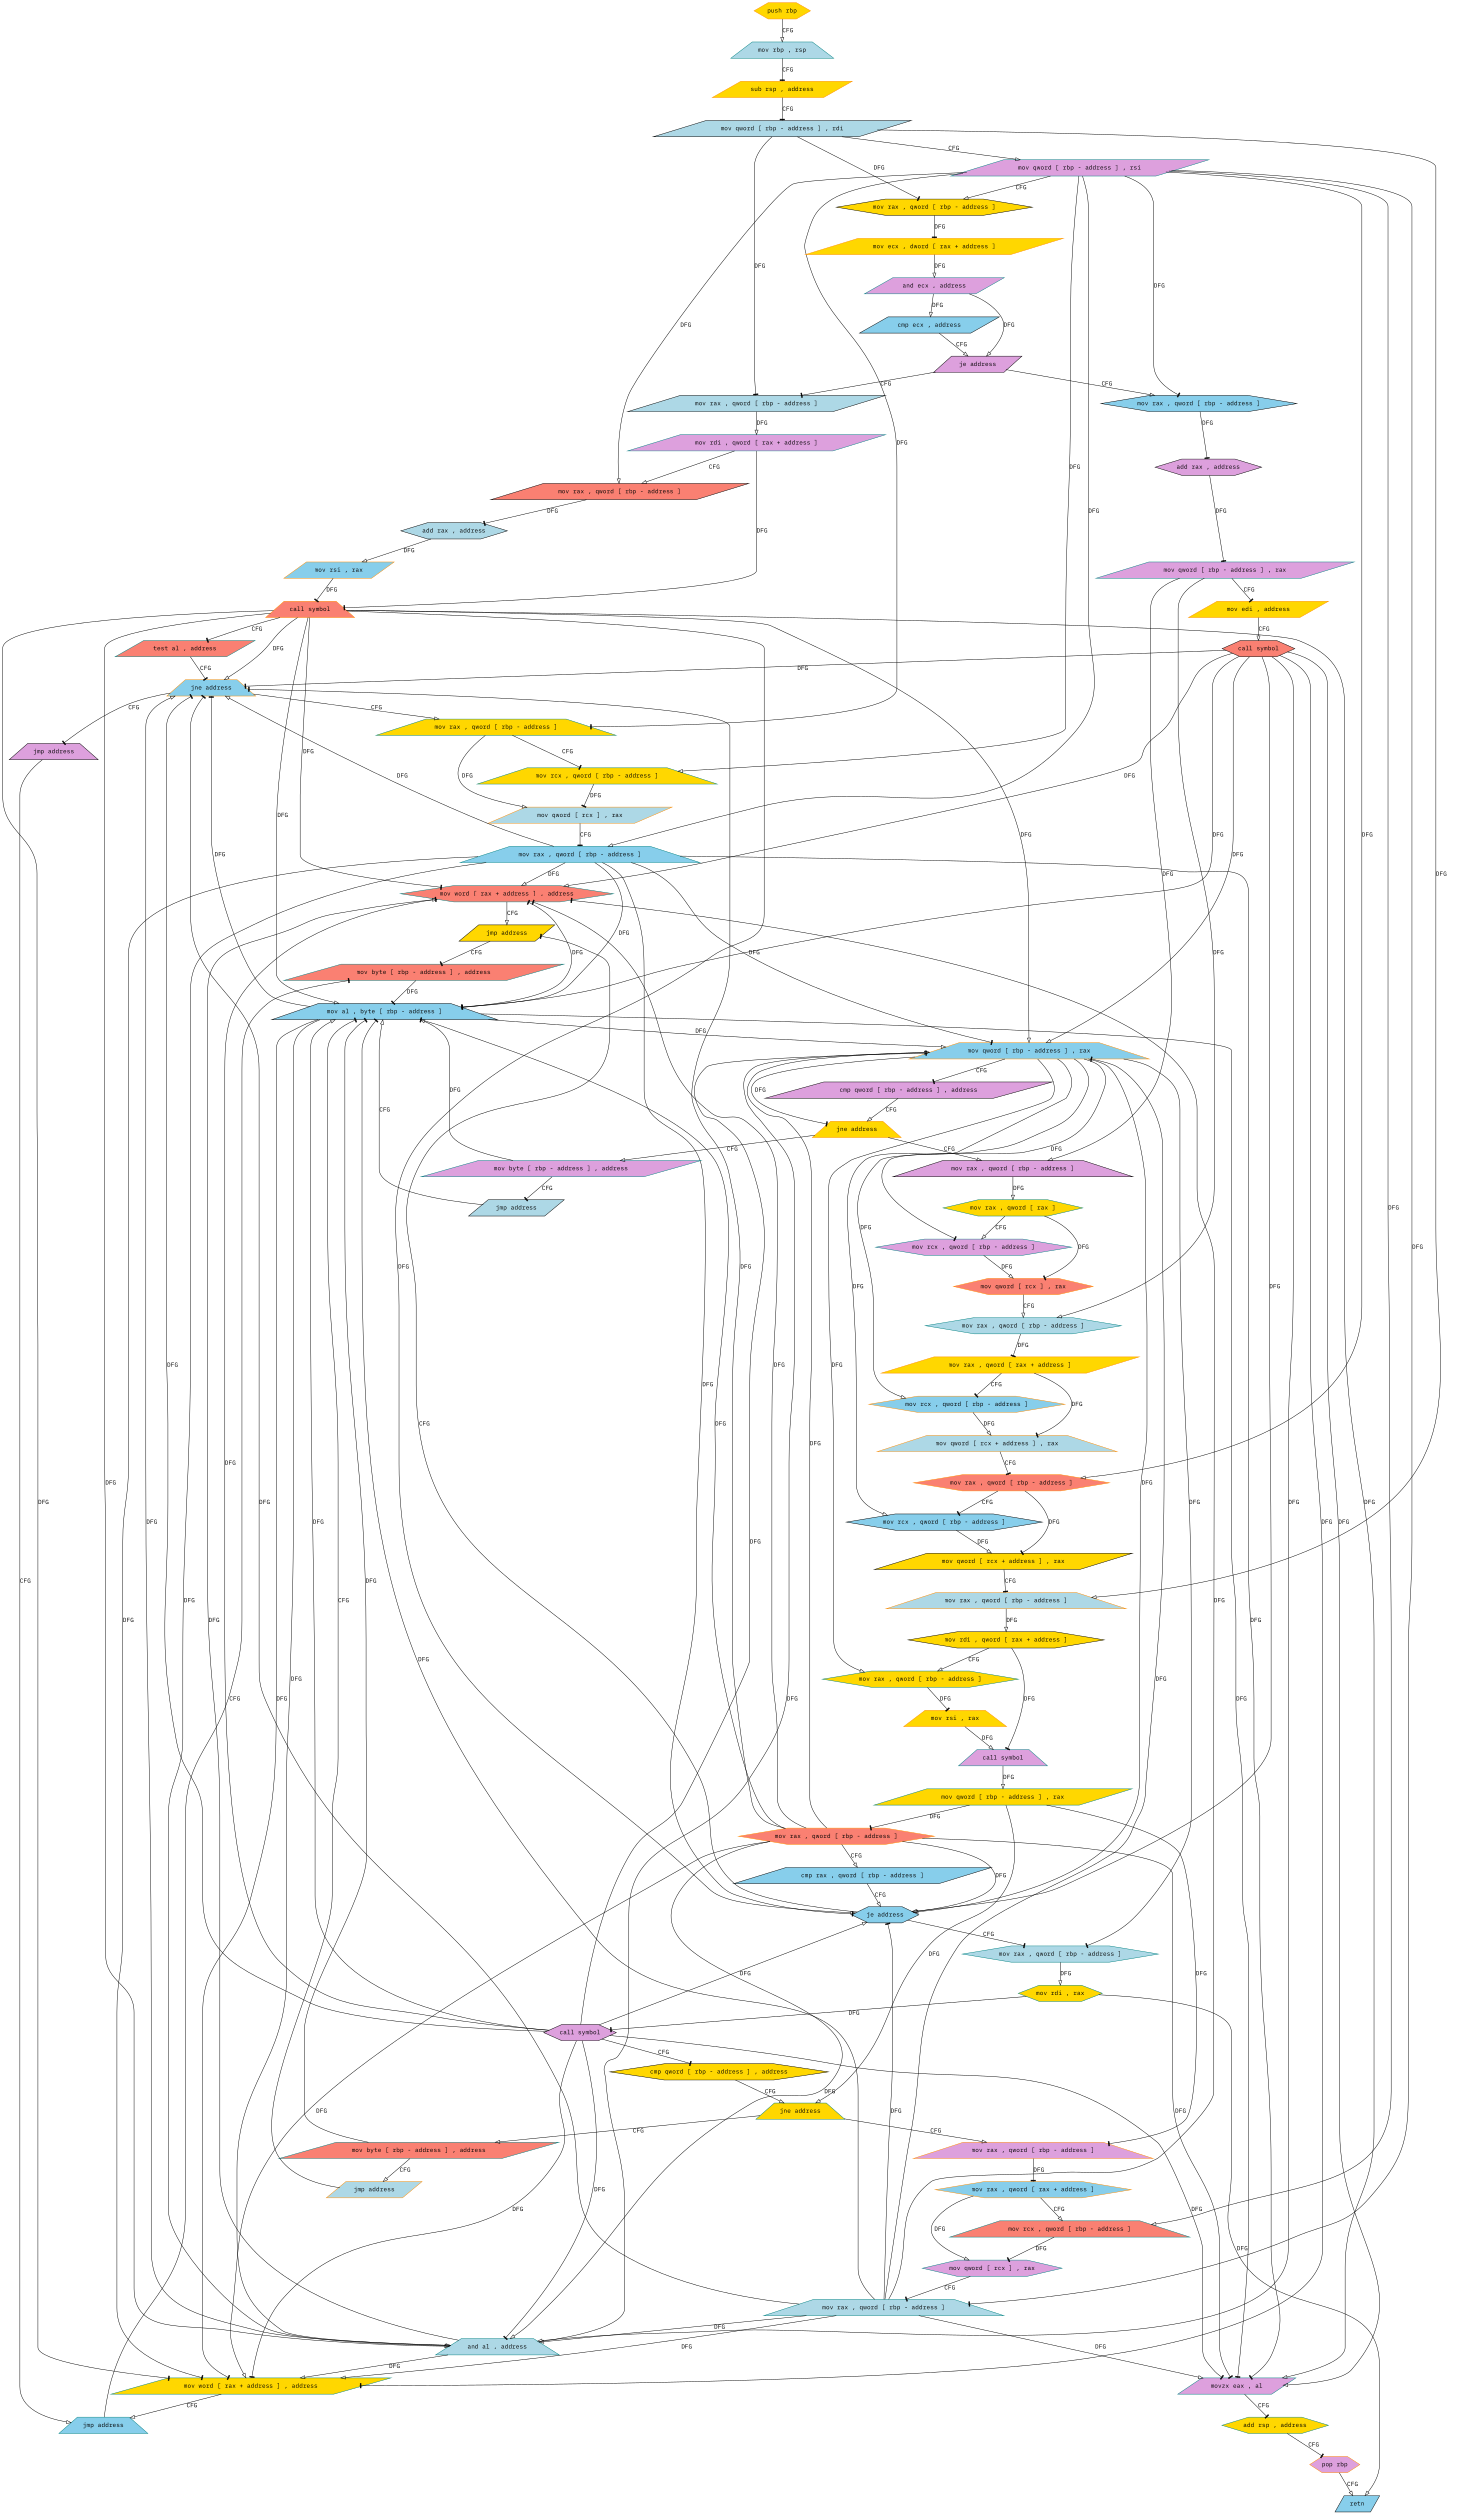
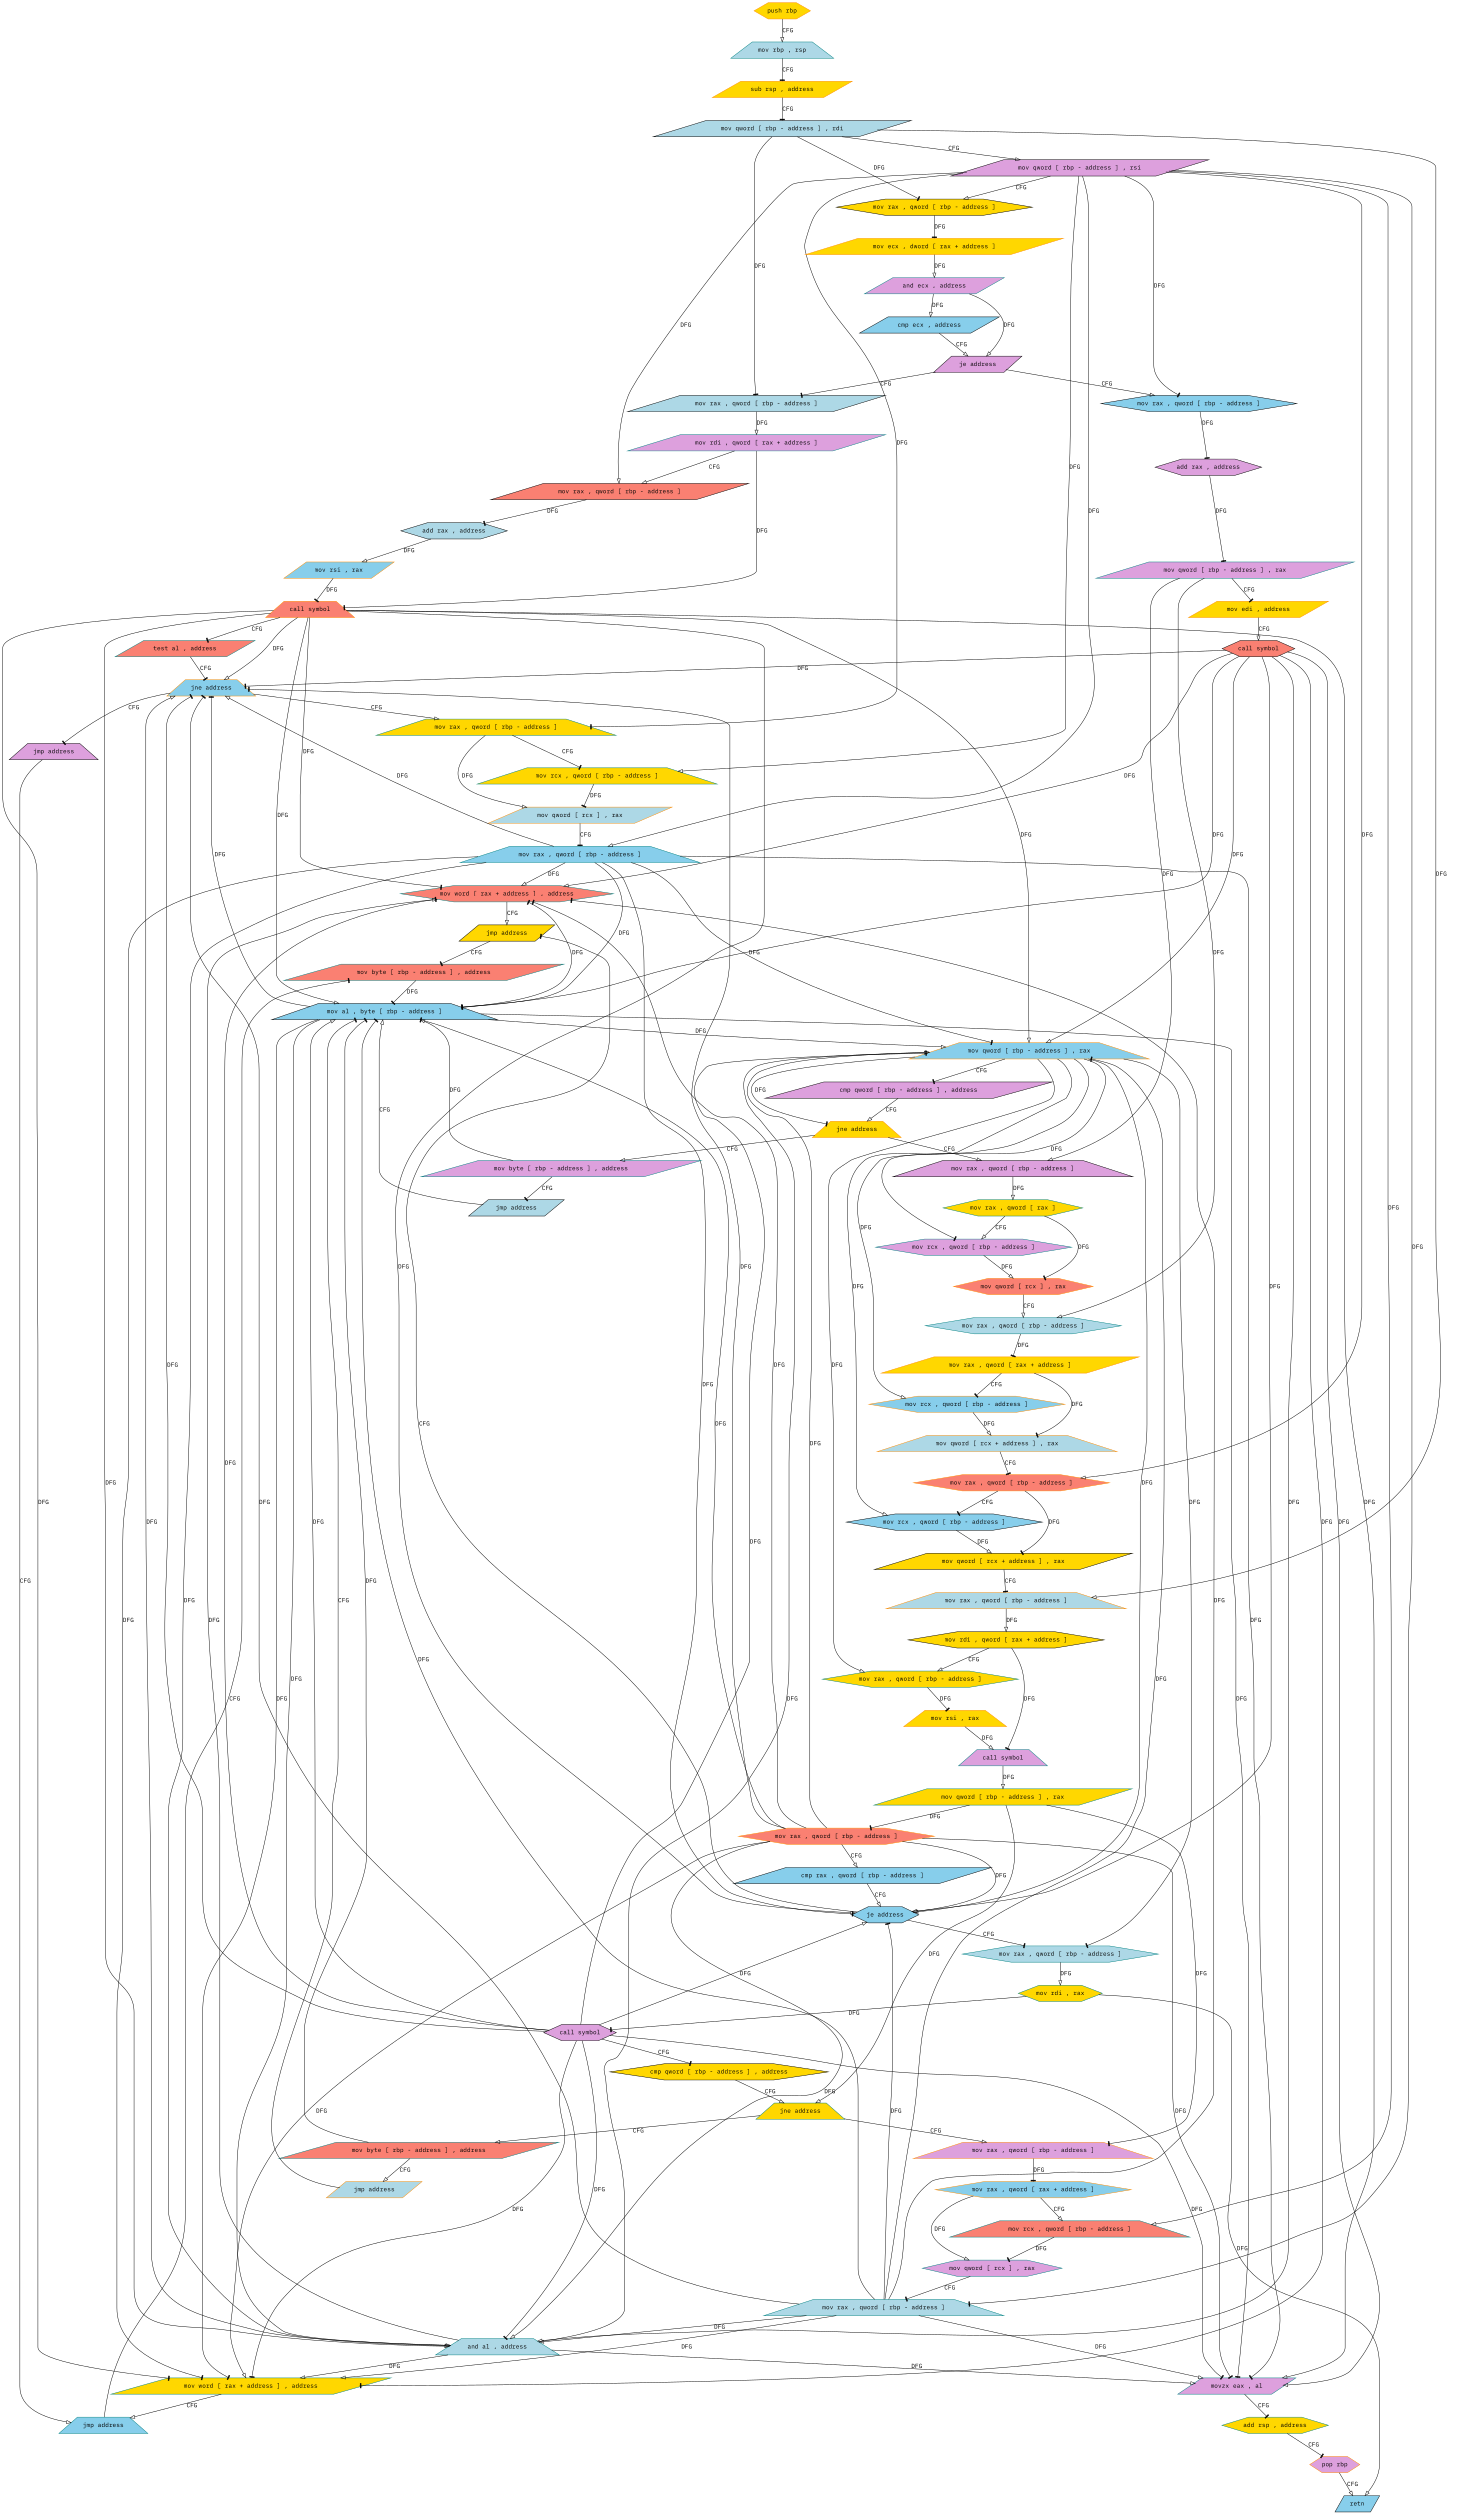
node "mov qword [ rbp - address ] , rsi": color teal -> black
edge "and al , address" -> "movzx eax , al": added, label "DFG"
